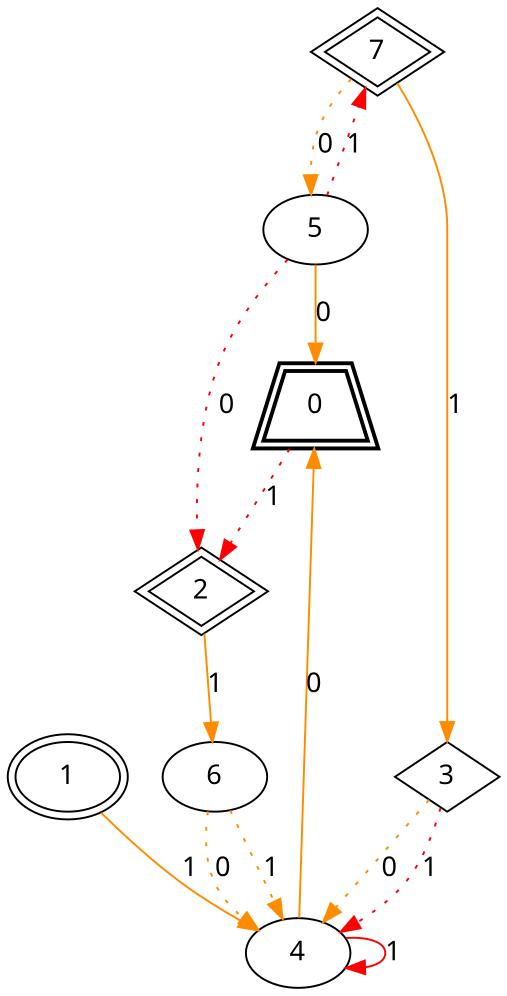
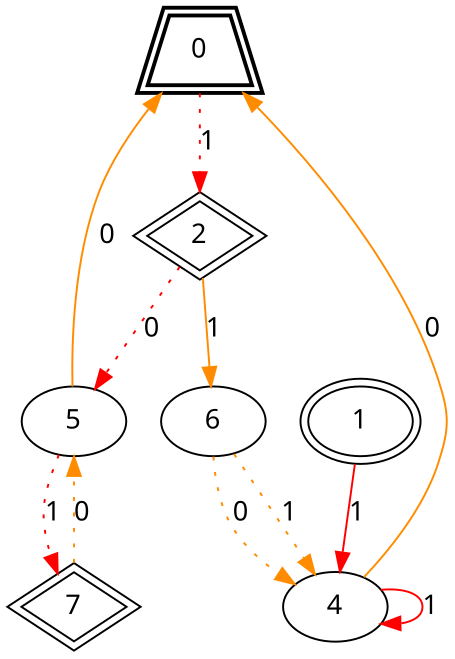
edge "5" -> "2": reversed
node "3": removed
edge "1" -> "4": color darkorange -> red
